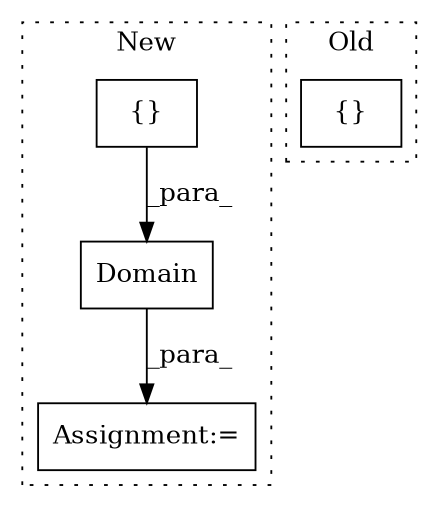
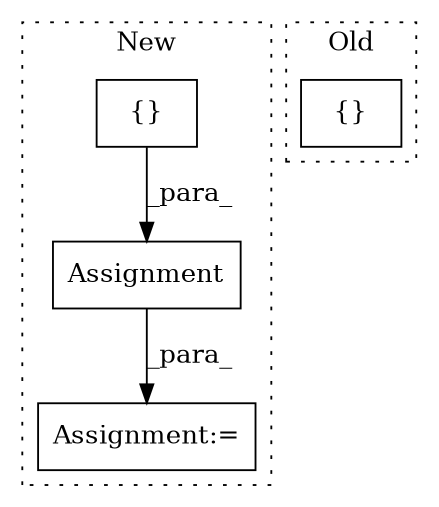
node "Domain": label "Domain" -> "Assignment"
